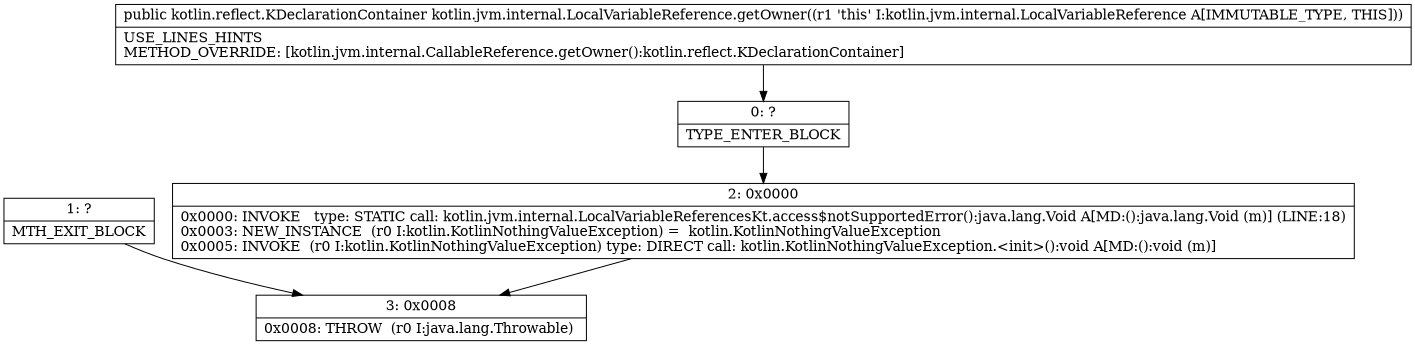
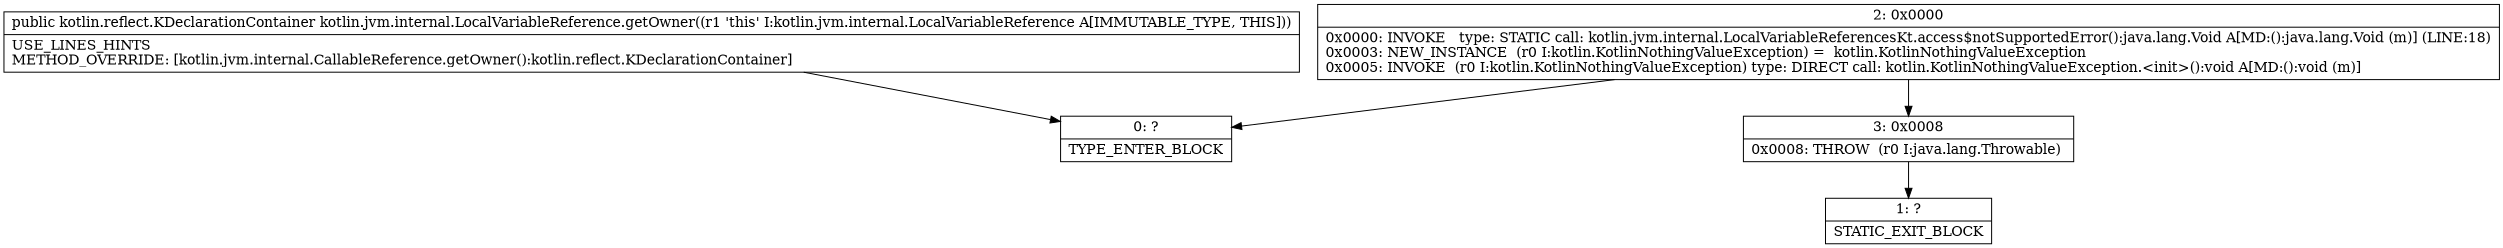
edge "0: ?" -> "2: 0x0000": reversed
node "1: ?": text "MTH_EXIT_BLOCK" -> "STATIC_EXIT_BLOCK"
edge "1: ?" -> "3: 0x0008": reversed
